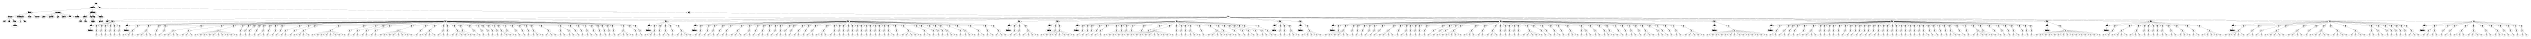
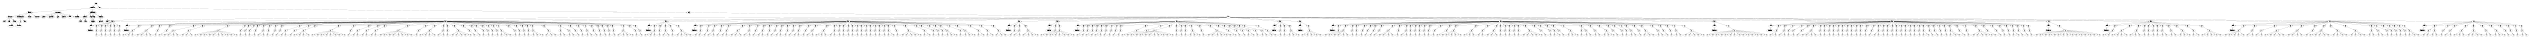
node "surname": added
